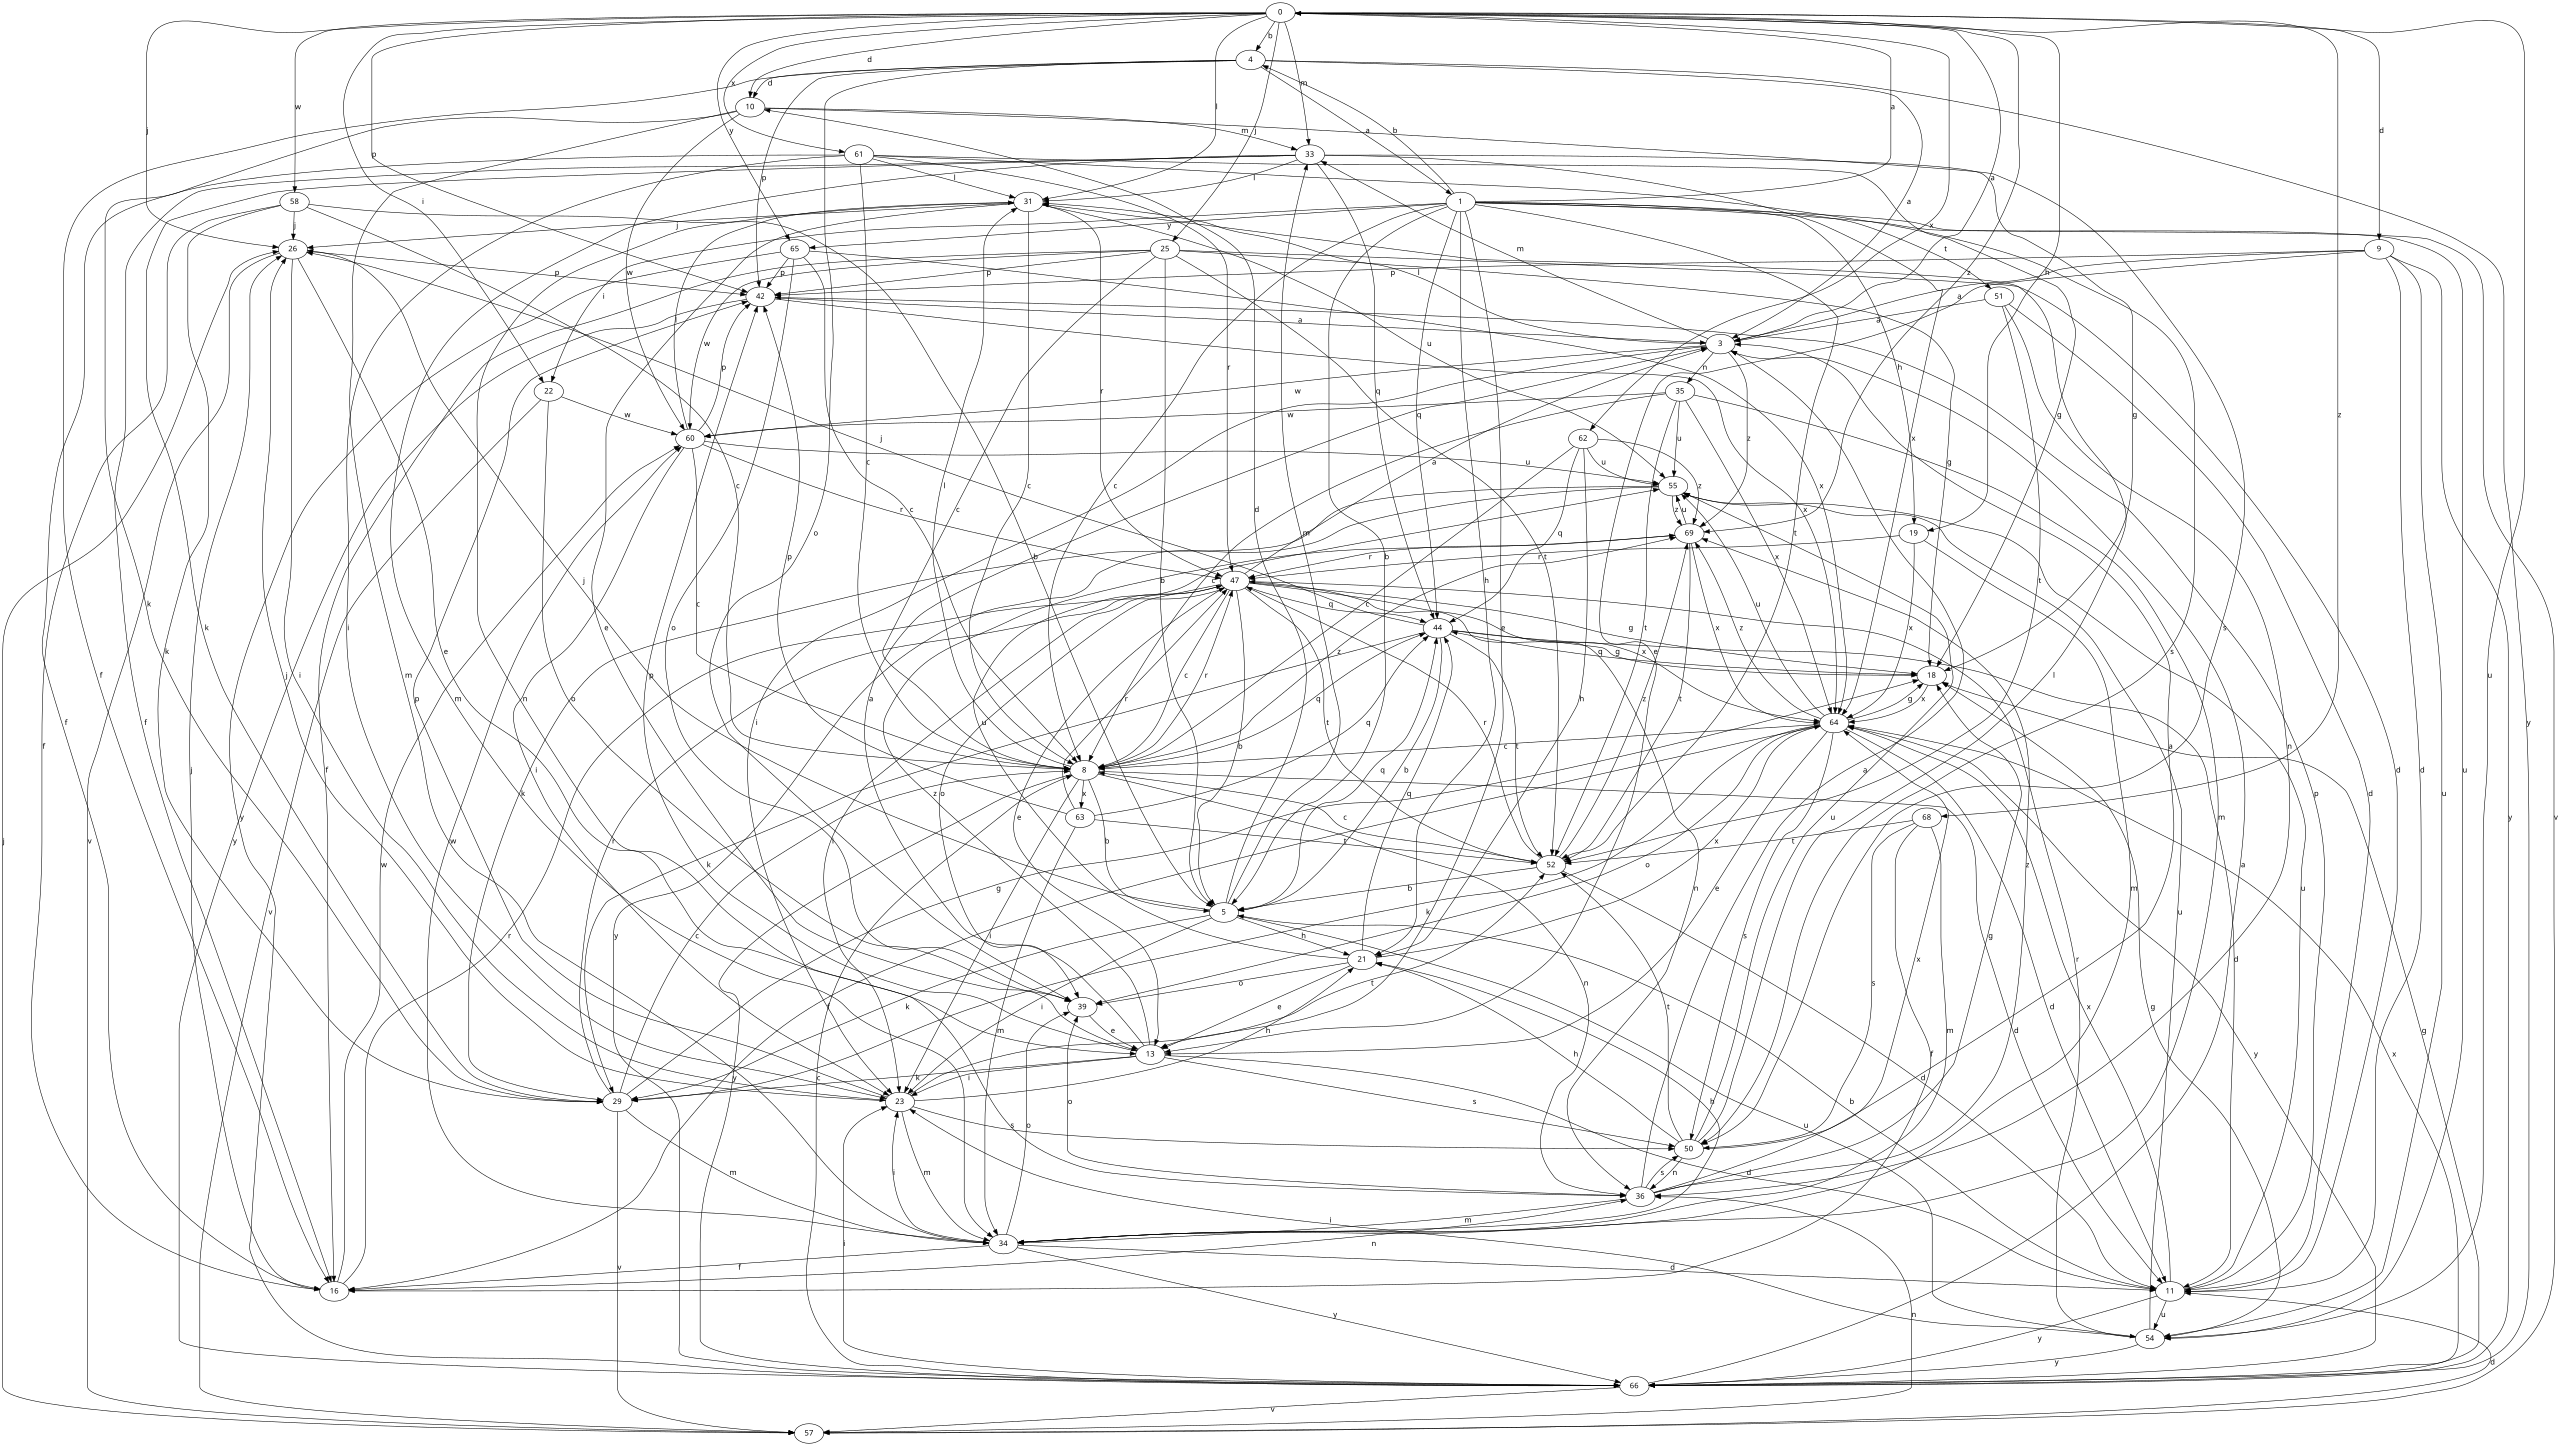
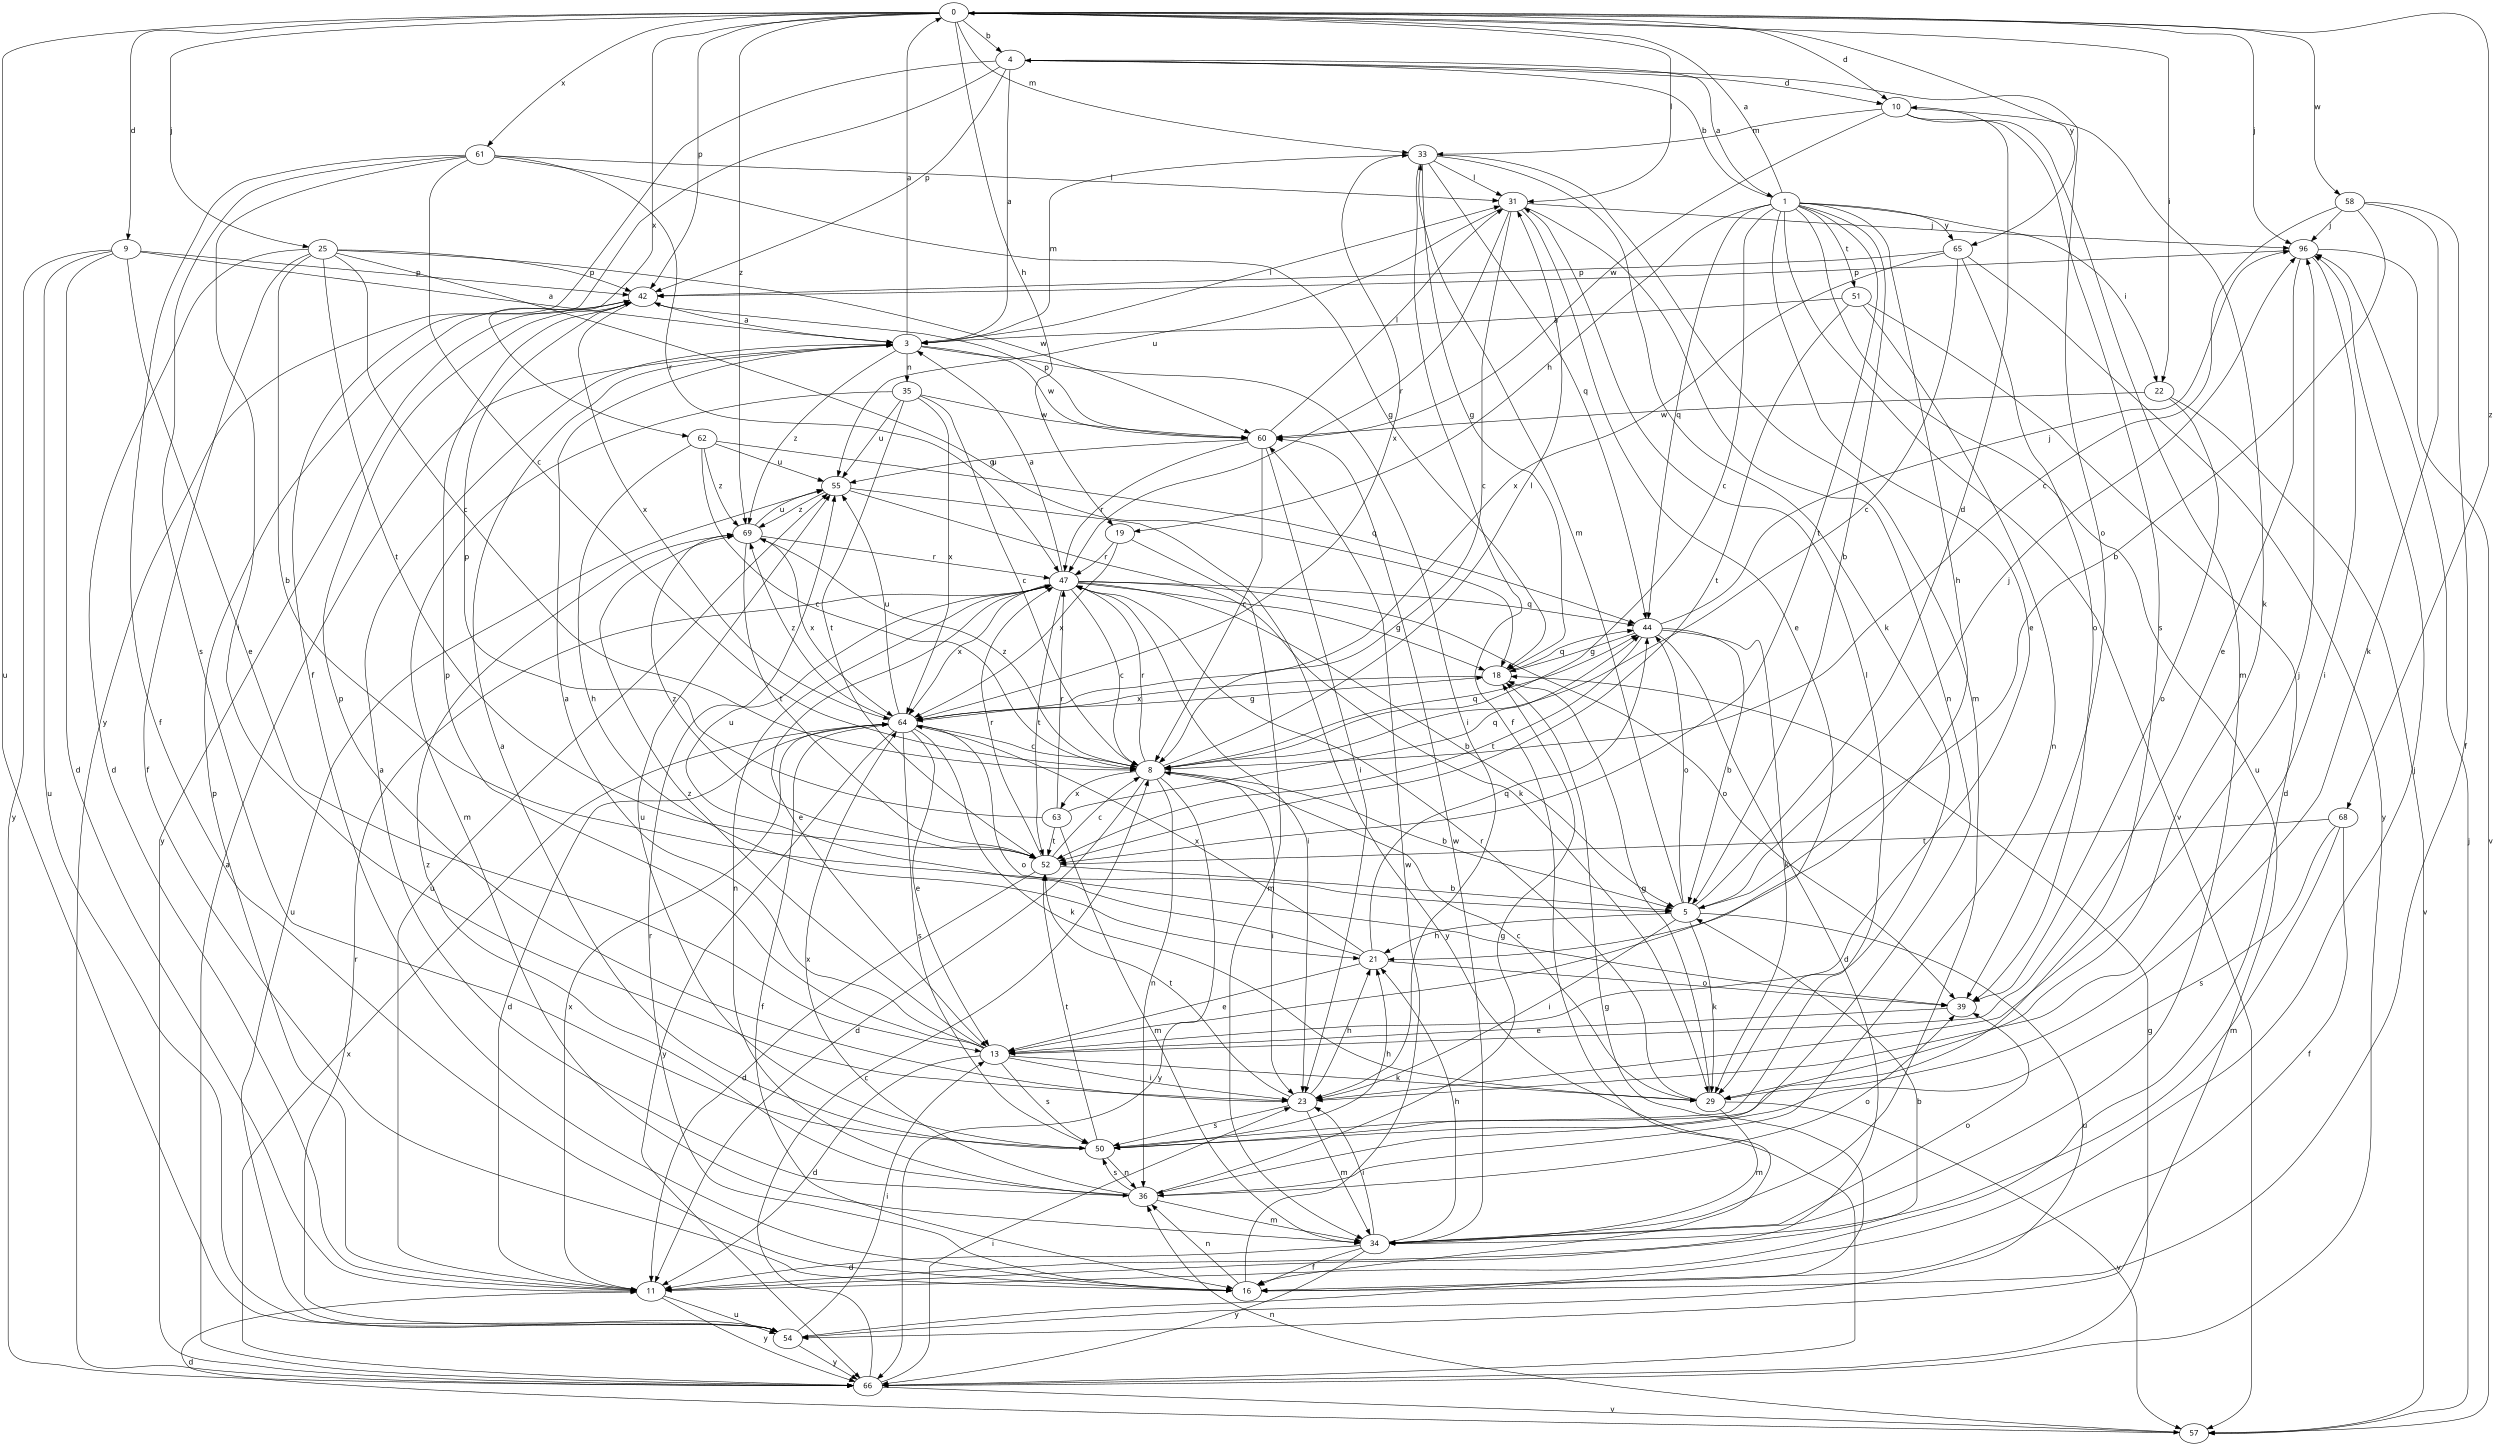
node "26": label "26" -> "96"
edge "5" -> "44": label "q" -> "o"
edge "54" -> "23": now "54" -> "13"
